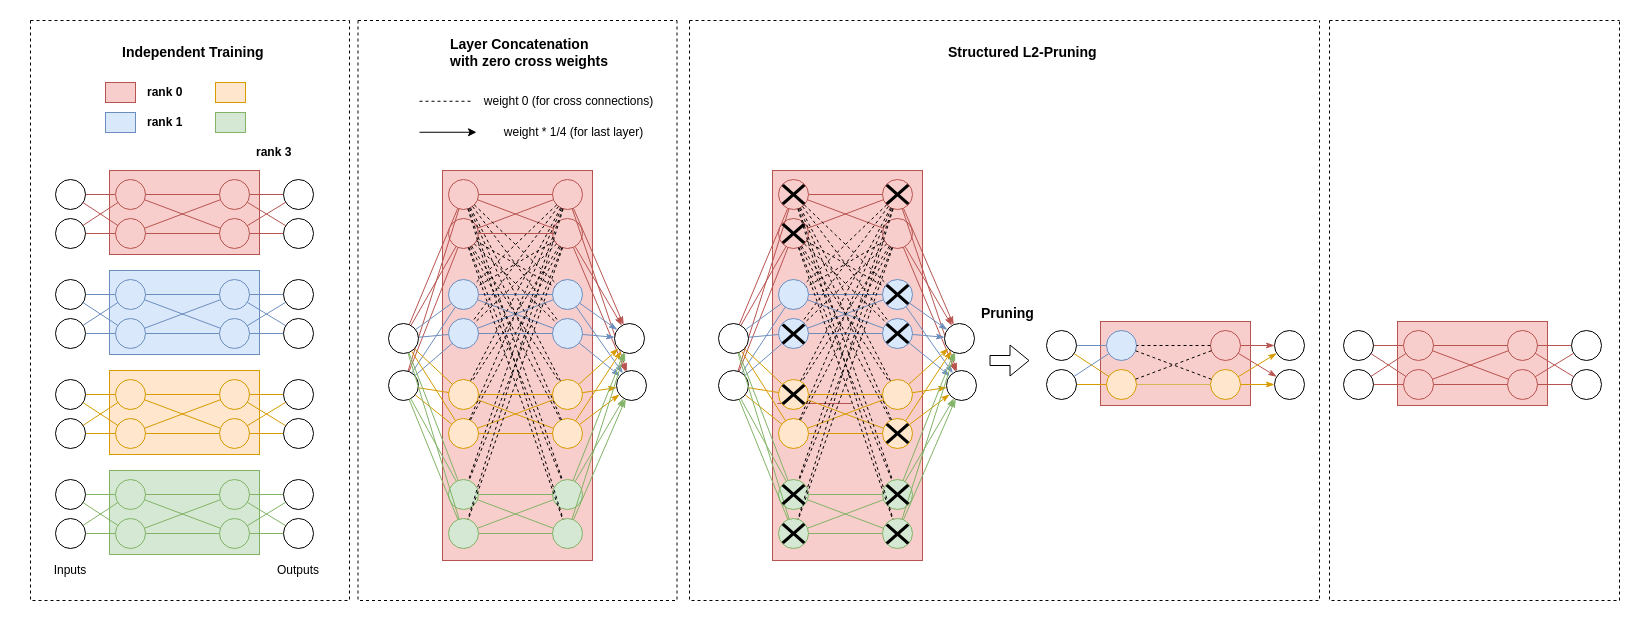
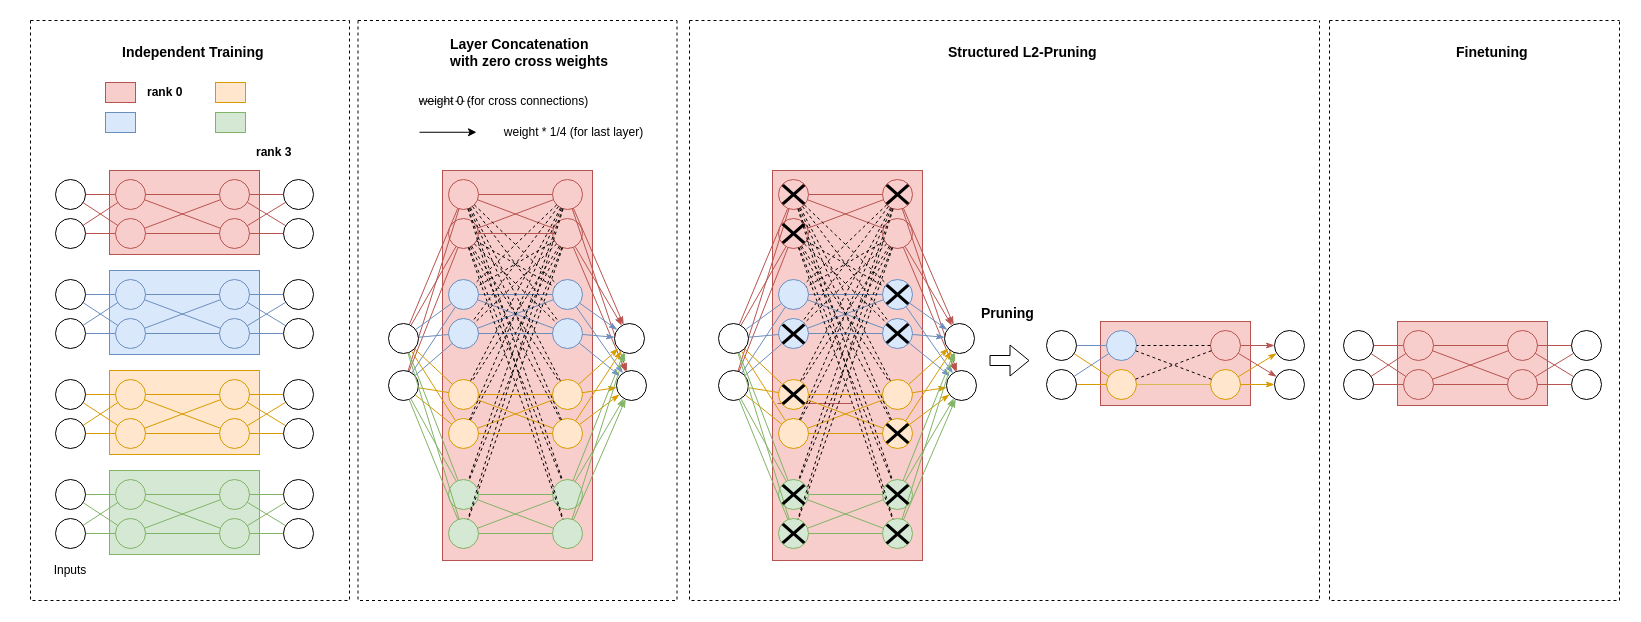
node "Finetuning": added
node "weight 0 (for cross connections)": moved (569, 102) -> (504, 102)
node "rank 1": removed
node "Outputs": removed
